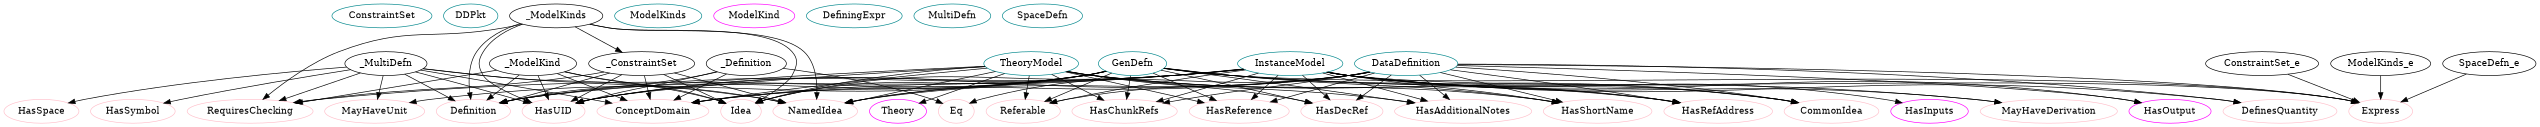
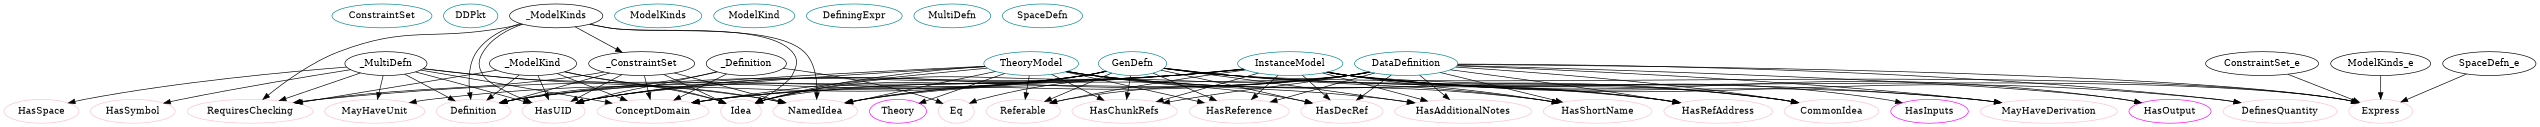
node "ModelKind": color magenta -> turquoise4
edge "DataDefinition" -> "MayHaveDerivation": added
edge "DataDefinition" -> "Idea": added
